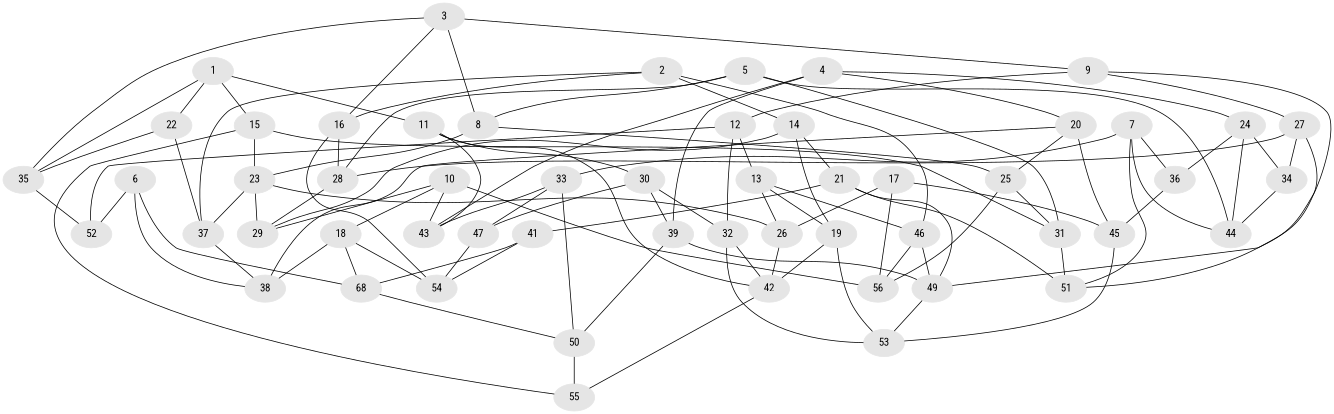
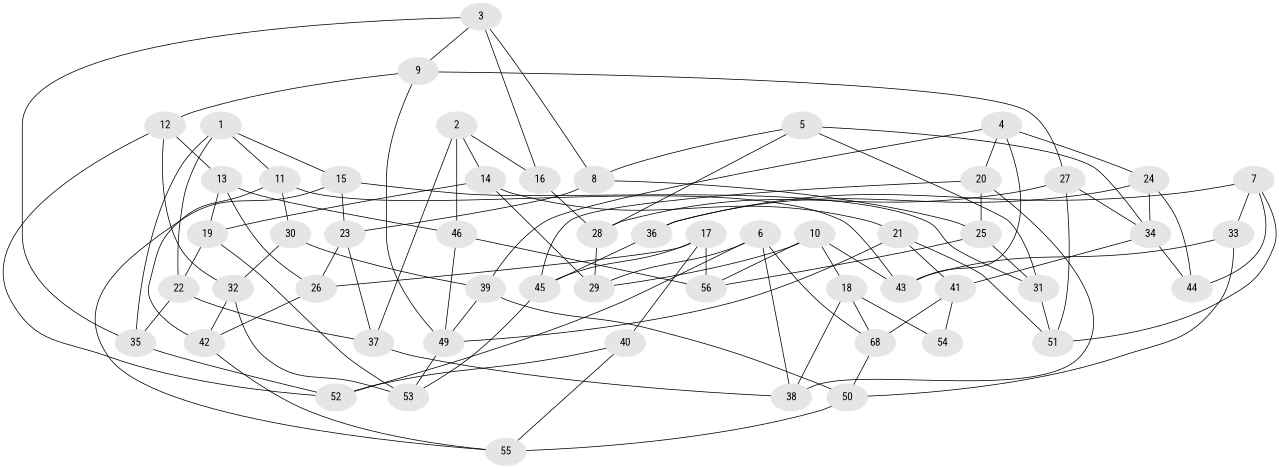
edge "5" -- "44": now "5" -- "34"
edge "23" -- "29": now "6" -- "29"
edge "16" -- "54": removed
node "47": removed
edge "19" -- "42": now "19" -- "22"
edge "34" -- "41": added
node "40": added
